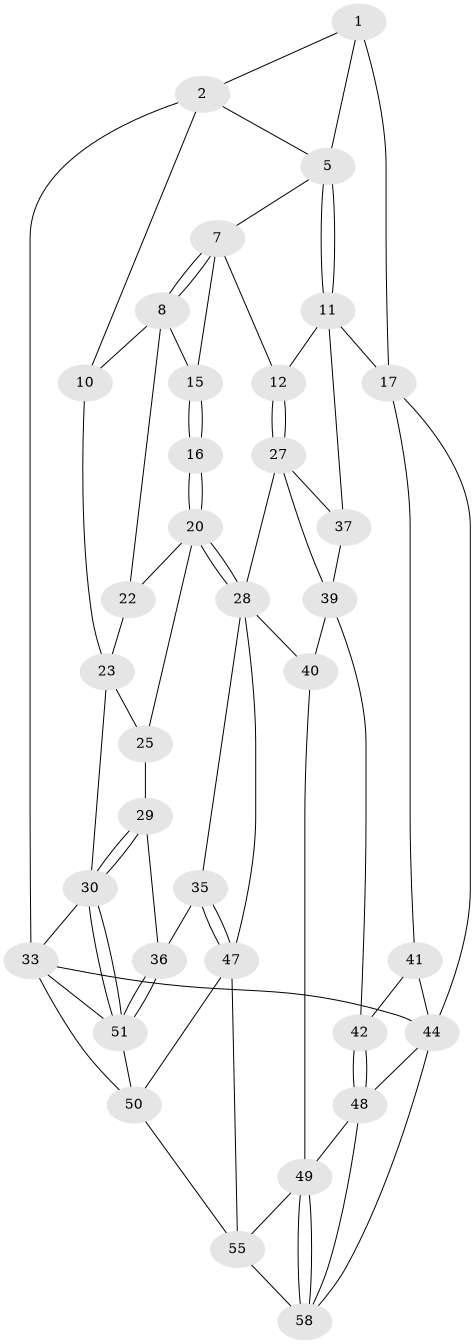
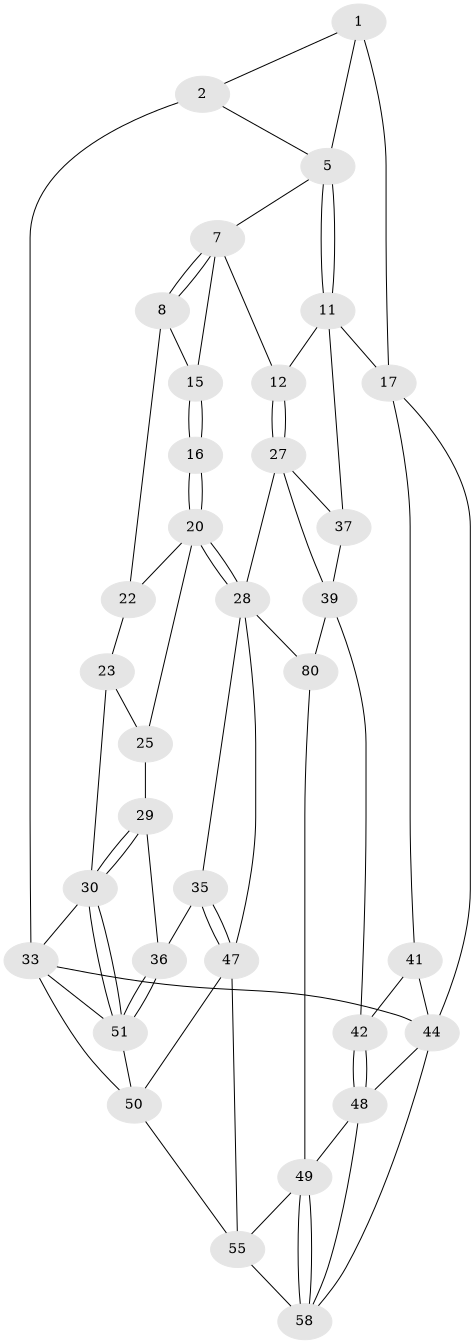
node "10": removed
node "40": label "40" -> "80"
